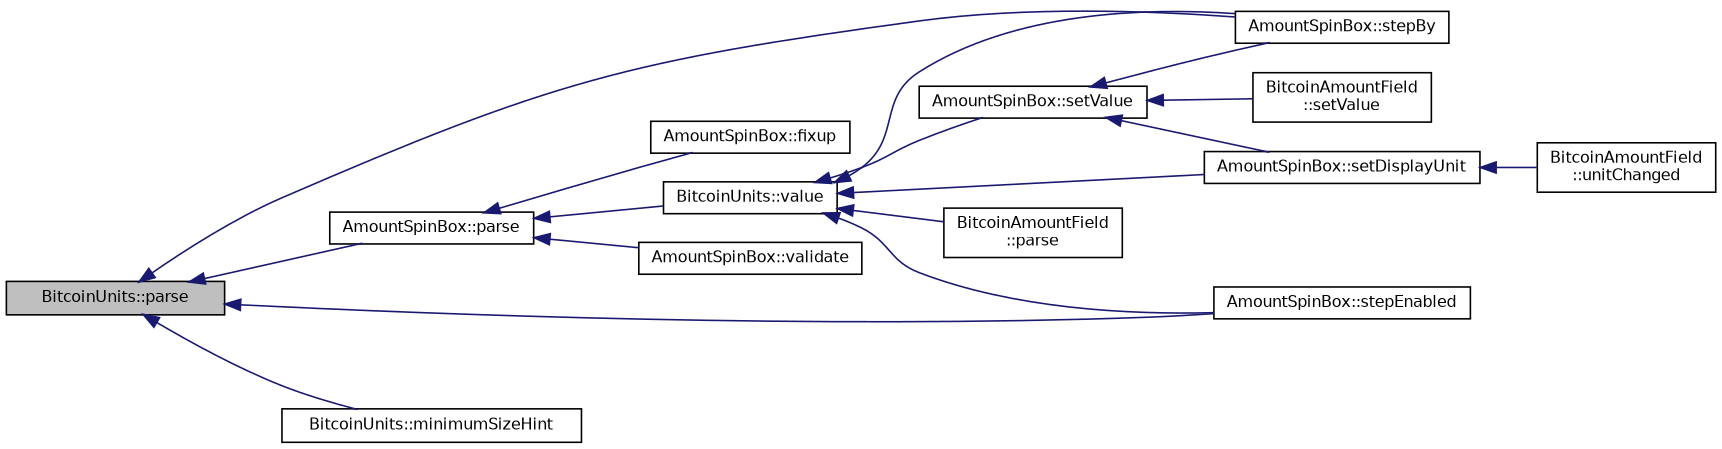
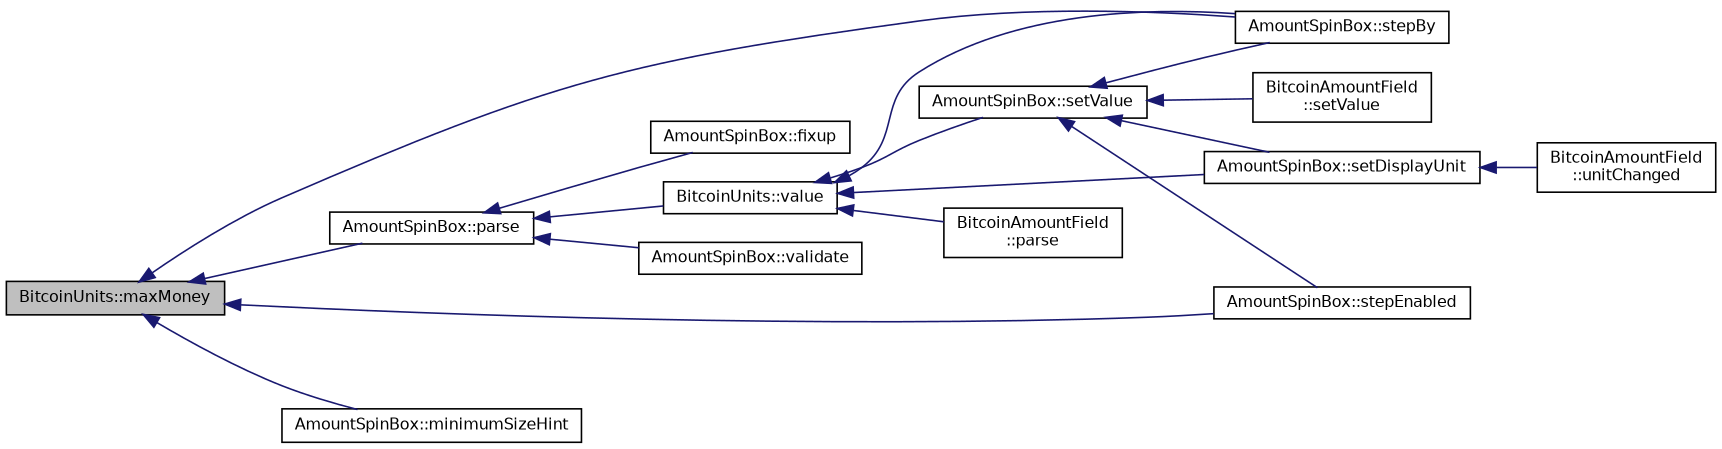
node "BitcoinUnits::parse": label "BitcoinUnits::parse" -> "BitcoinUnits::maxMoney"
edge "AmountSpinBox::stepEnabled" -> "BitcoinUnits::value": now "AmountSpinBox::stepEnabled" -> "AmountSpinBox::setValue"
node "BitcoinUnits::minimumSizeHint": label "BitcoinUnits::minimumSizeHint" -> "AmountSpinBox::minimumSizeHint"
